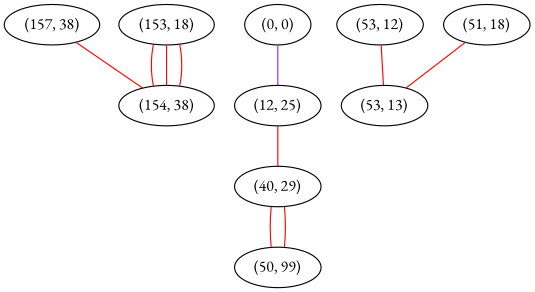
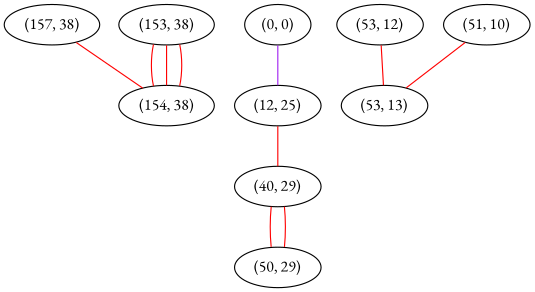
node "(153, 18)": label "(153, 18)" -> "(153, 38)"
node "(51, 18)": label "(51, 18)" -> "(51, 10)"
node "(50, 99)": label "(50, 99)" -> "(50, 29)"
